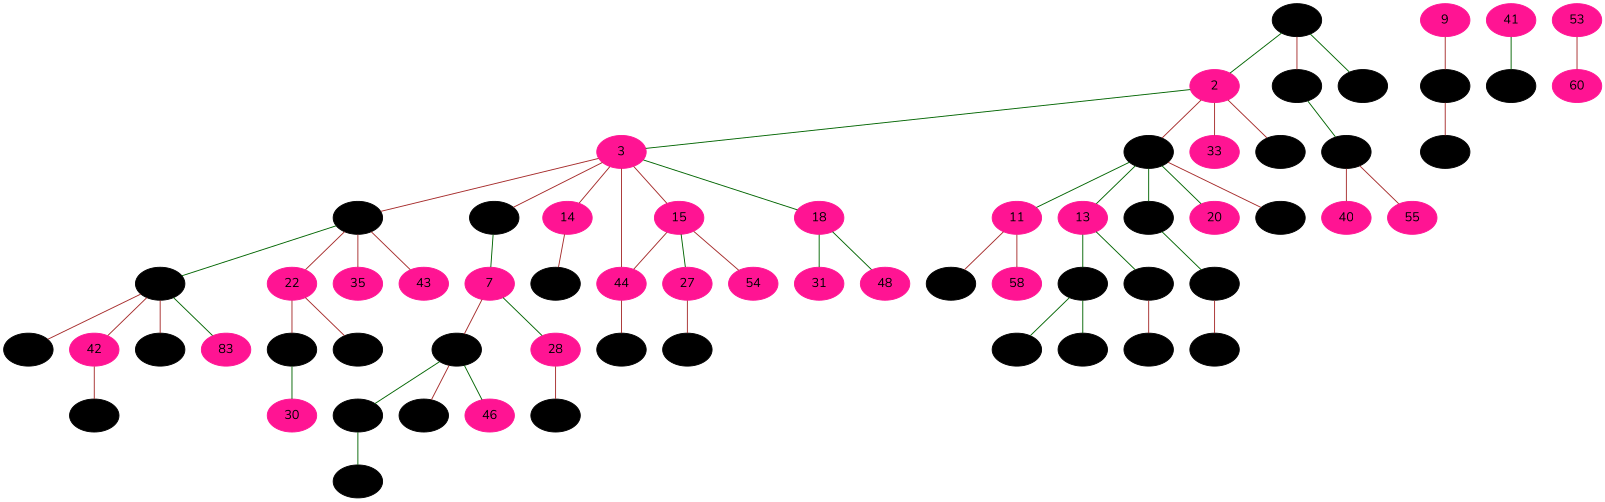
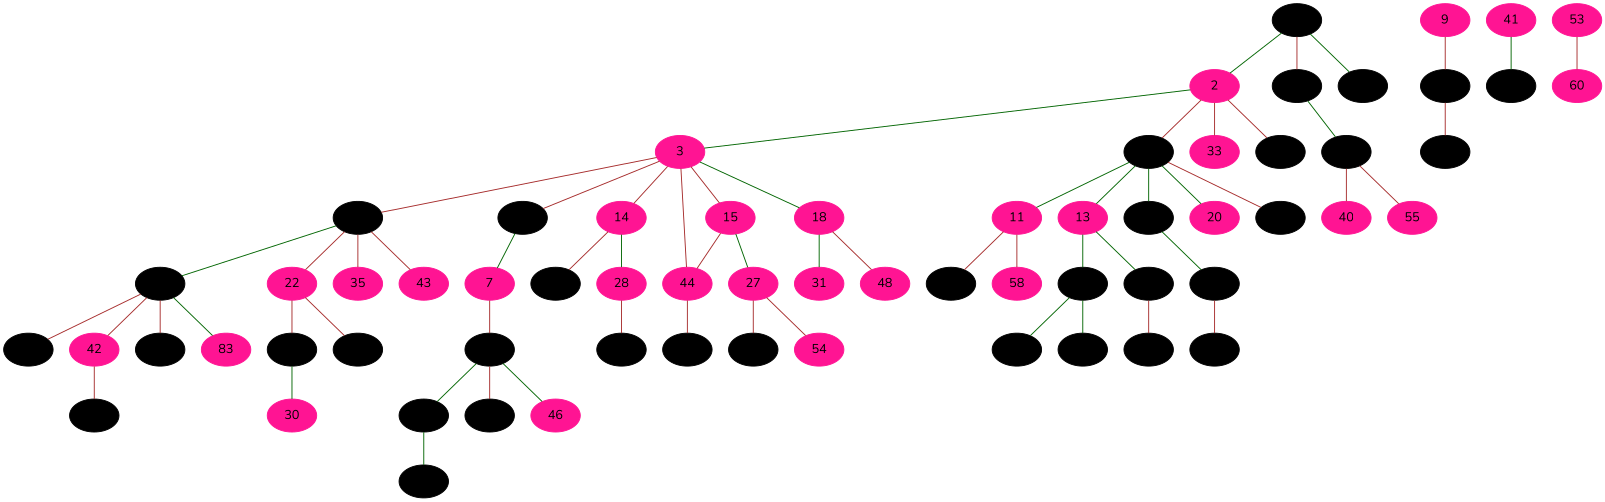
edge "15" -- "54": now "27" -- "54"
edge "18" -- "48": color darkgreen -> brown
edge "7" -- "28": now "14" -- "28"
